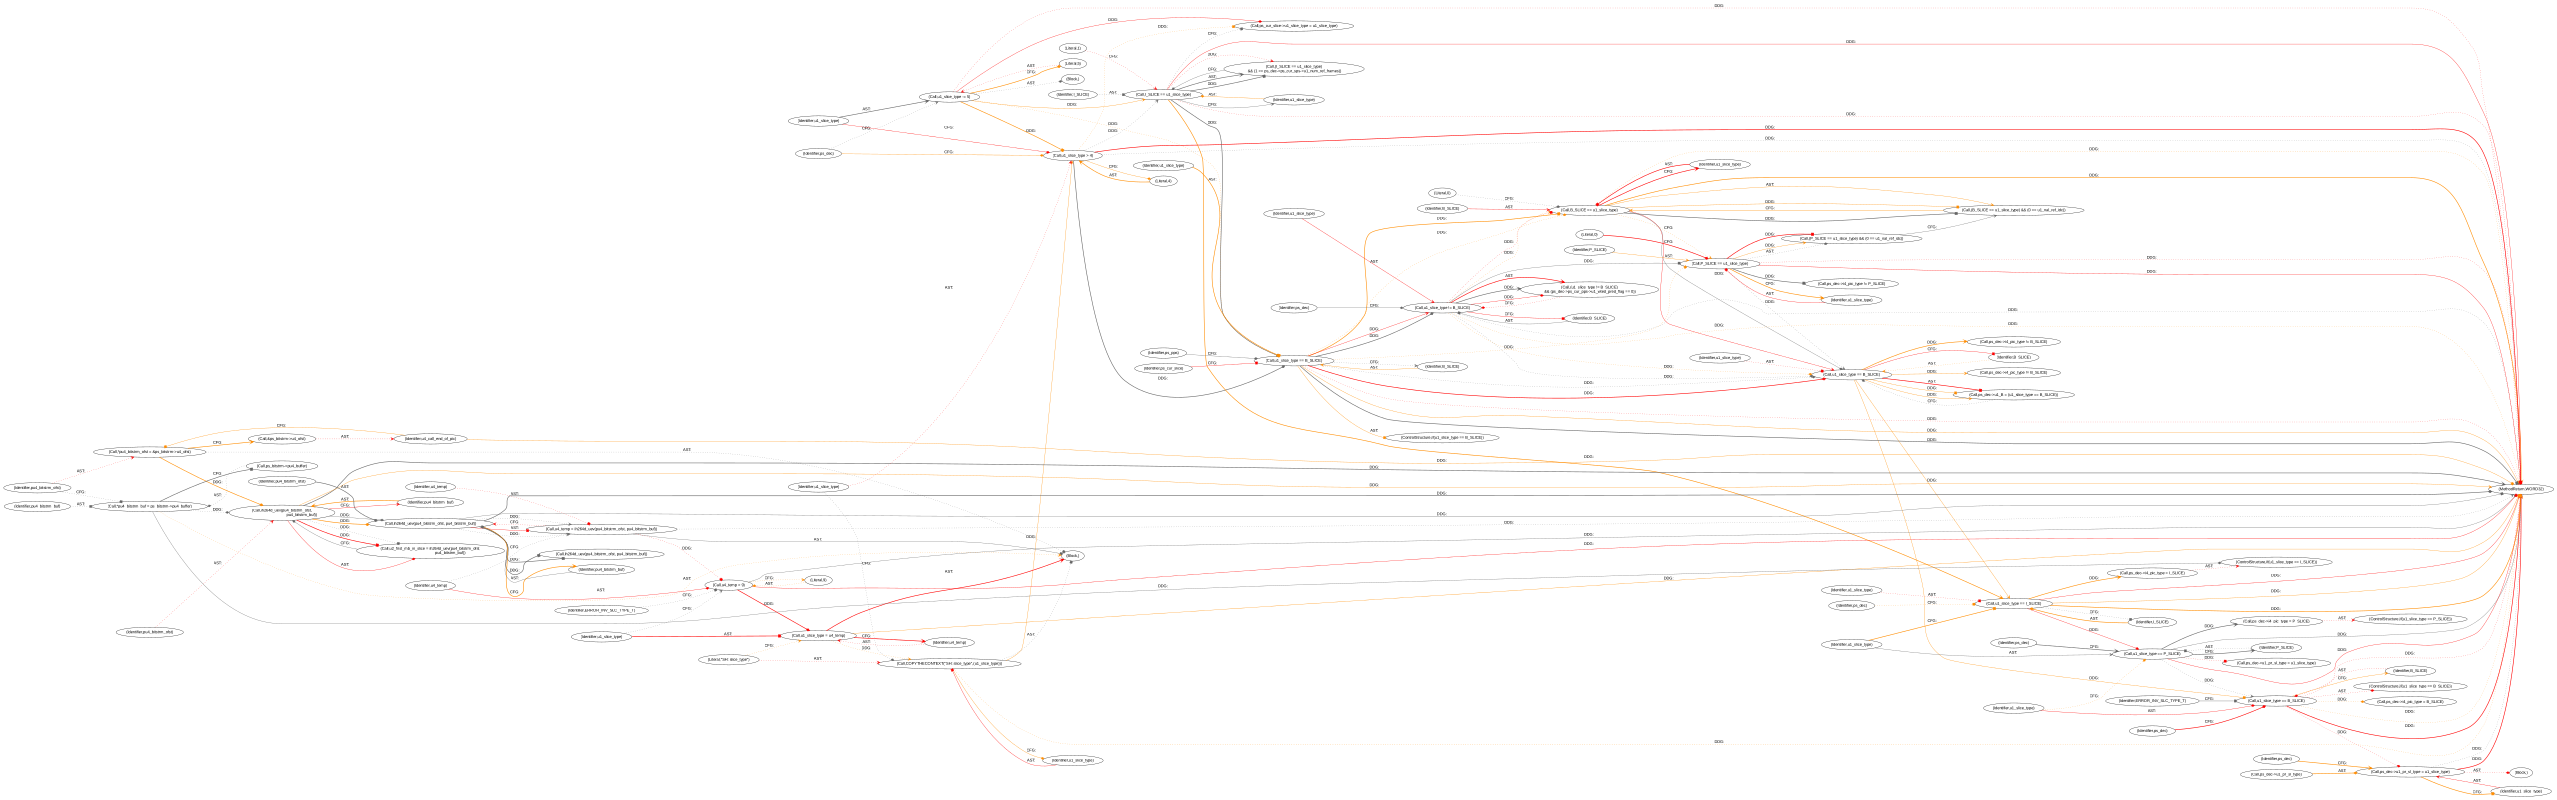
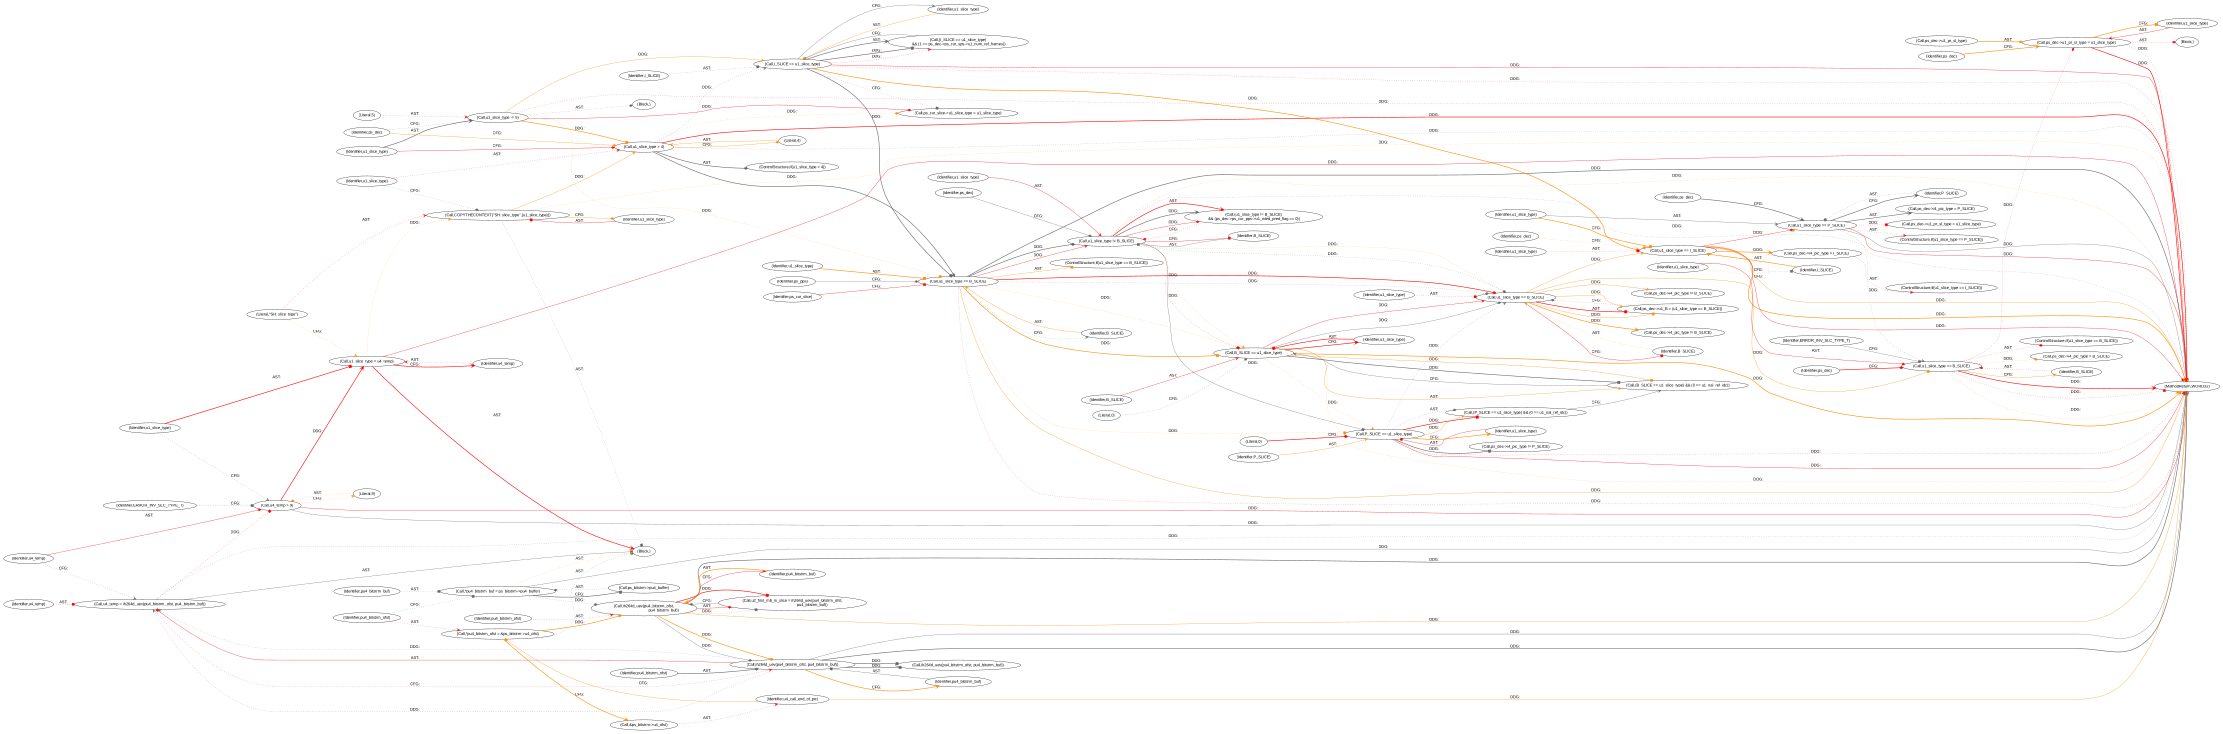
edge "(Call,u1_slice_type > 4)" -> "(Call,ps_cur_slice->u1_slice_type = u1_slice_type)": arrowhead box -> diamond
node "(Literal,1)": removed
edge "(Call,u1_slice_type -= 5)" -> "(Literal,5)": removed, label "CFG:"
node "(ControlStructure,if(u1_slice_type > 4))": added
edge "(Literal,4)" -> "(Call,u1_slice_type > 4)": style bold -> solid
edge "(Call,(B_SLICE == u1_slice_type) && (0 == u1_nal_ref_idc))" -> "(Call,B_SLICE == u1_slice_type)": color darkorange -> gray40
edge "(Call,B_SLICE == u1_slice_type)" -> "(Call,P_SLICE == u1_slice_type)": label "CFG: " -> "DDG: "
edge "(Call,u1_slice_type = u4_temp)" -> "(MethodReturn,WORD32)": color darkorange -> red
edge "(Call,*pu4_bitstrm_buf = ps_bitstrm->pu4_buffer)" -> "(ControlStructure,if(u1_slice_type == I_SLICE))": now "(Call,*pu4_bitstrm_buf = ps_bitstrm->pu4_buffer)" -> "(MethodReturn,WORD32)"
edge "(Call,u4_temp > 9)" -> "(Call,u1_slice_type = u4_temp)": arrowhead diamond -> vee
edge "(Call,ps_dec->i4_pic_type = P_SLICE)" -> "(ControlStructure,if(u1_slice_type == P_SLICE))": now "(Call,u1_slice_type == P_SLICE)" -> "(ControlStructure,if(u1_slice_type == P_SLICE))"
edge "(Call,u1_slice_type == P_SLICE)" -> "(Call,ps_dec->i4_pic_type = P_SLICE)": label "DDG: " -> "AST: "
